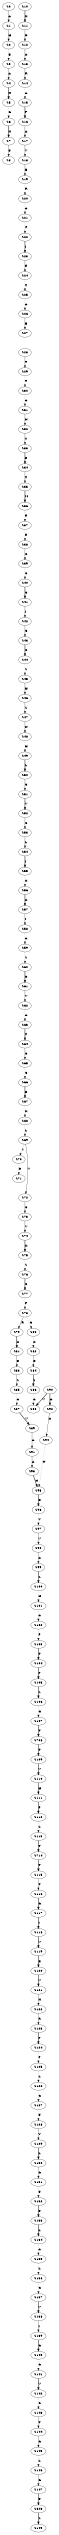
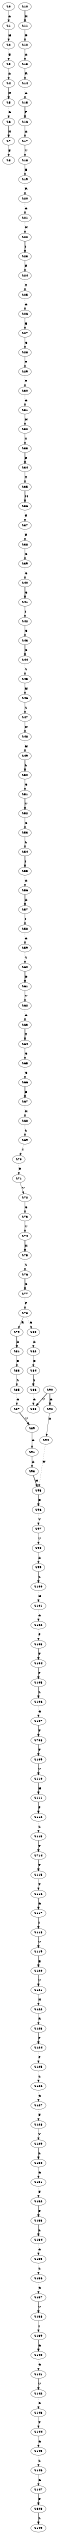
edge "S21" -> "S22": label "P" -> "N"
edge "S27" -> "S28": added, label "G"
edge "S69" -> "S72": now "S71" -> "S72"
